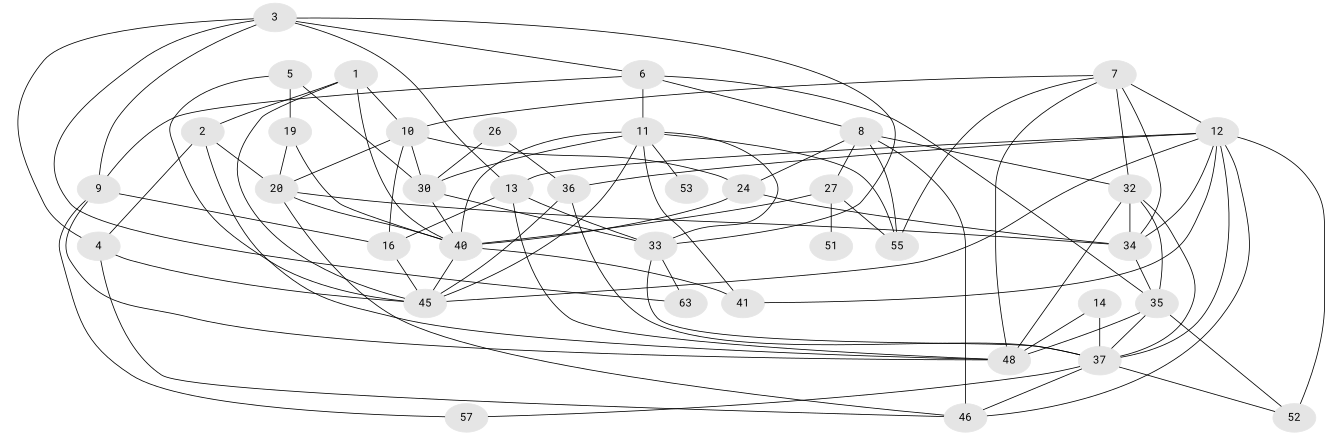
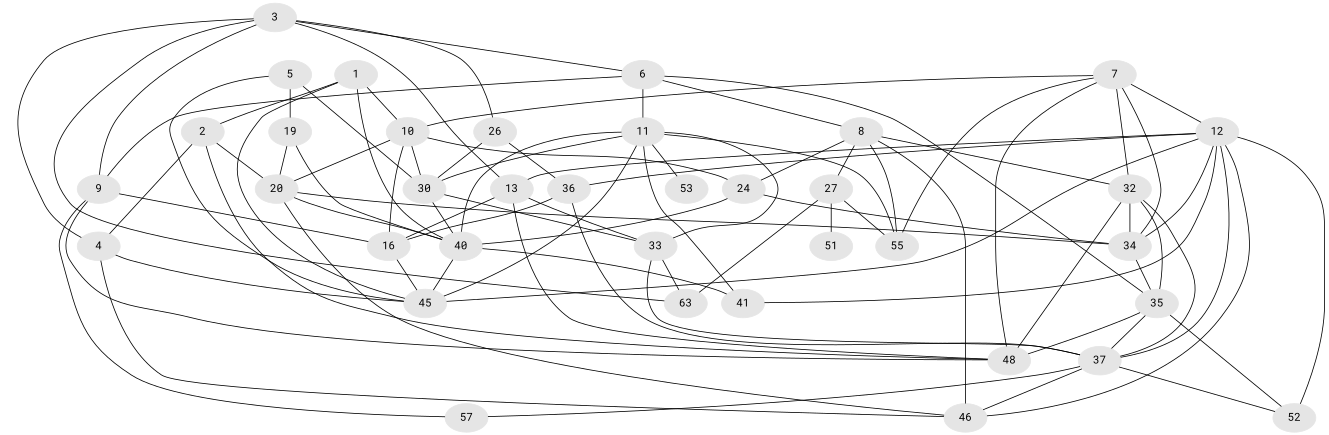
edge "3" -- "33": now "3" -- "26"
edge "27" -- "40": now "27" -- "63"
edge "36" -- "45": now "36" -- "16"
node "14": removed
